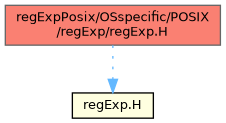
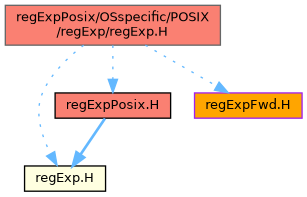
node "regExpPosix.H": added
node "regExpFwd.H": added
